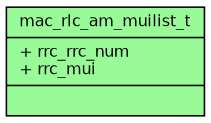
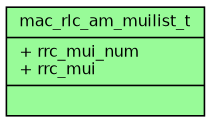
node "mac_rlc_am_muilist_t": text "+ rrc_rrc_num" -> "+ rrc_mui_num"
